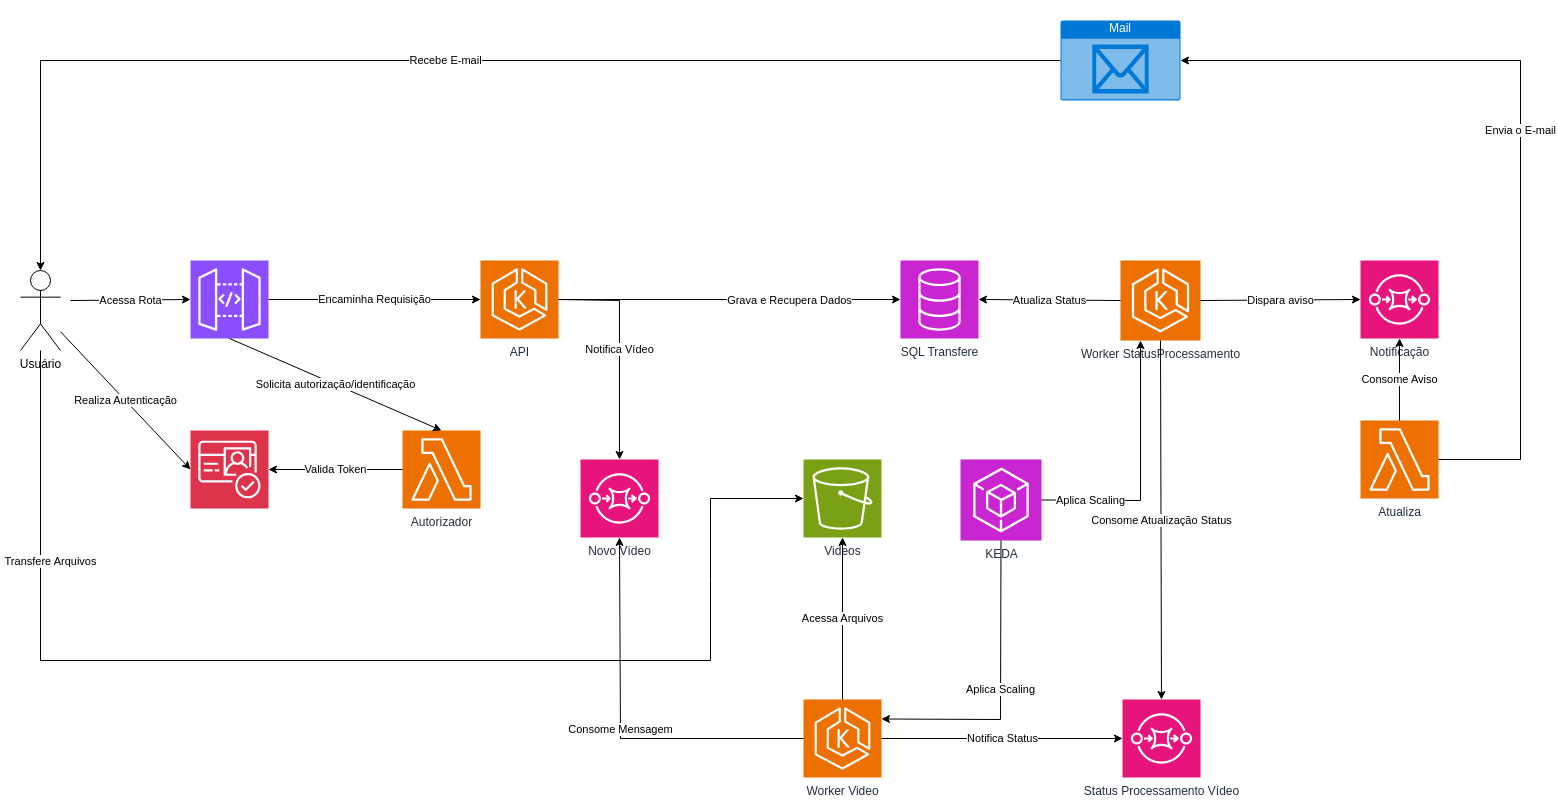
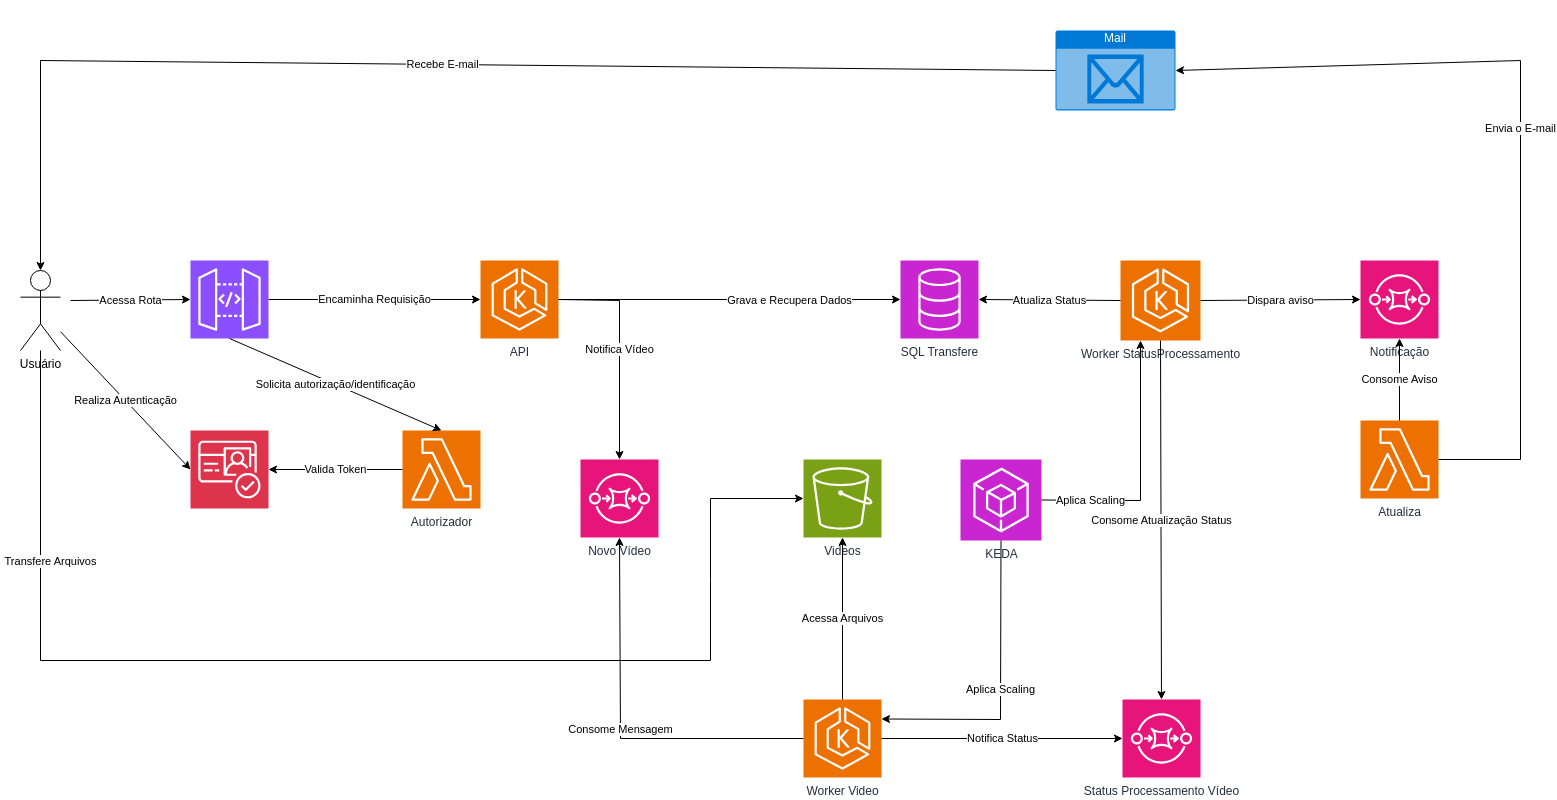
node "Mail": moved (1121, 61) -> (1116, 71)
